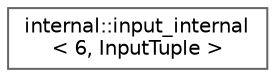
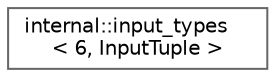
node "internal::input_internal < 6, InputTuple >": label "internal::input_internal < 6, InputTuple >" -> "internal::input_types < 6, InputTuple >"
